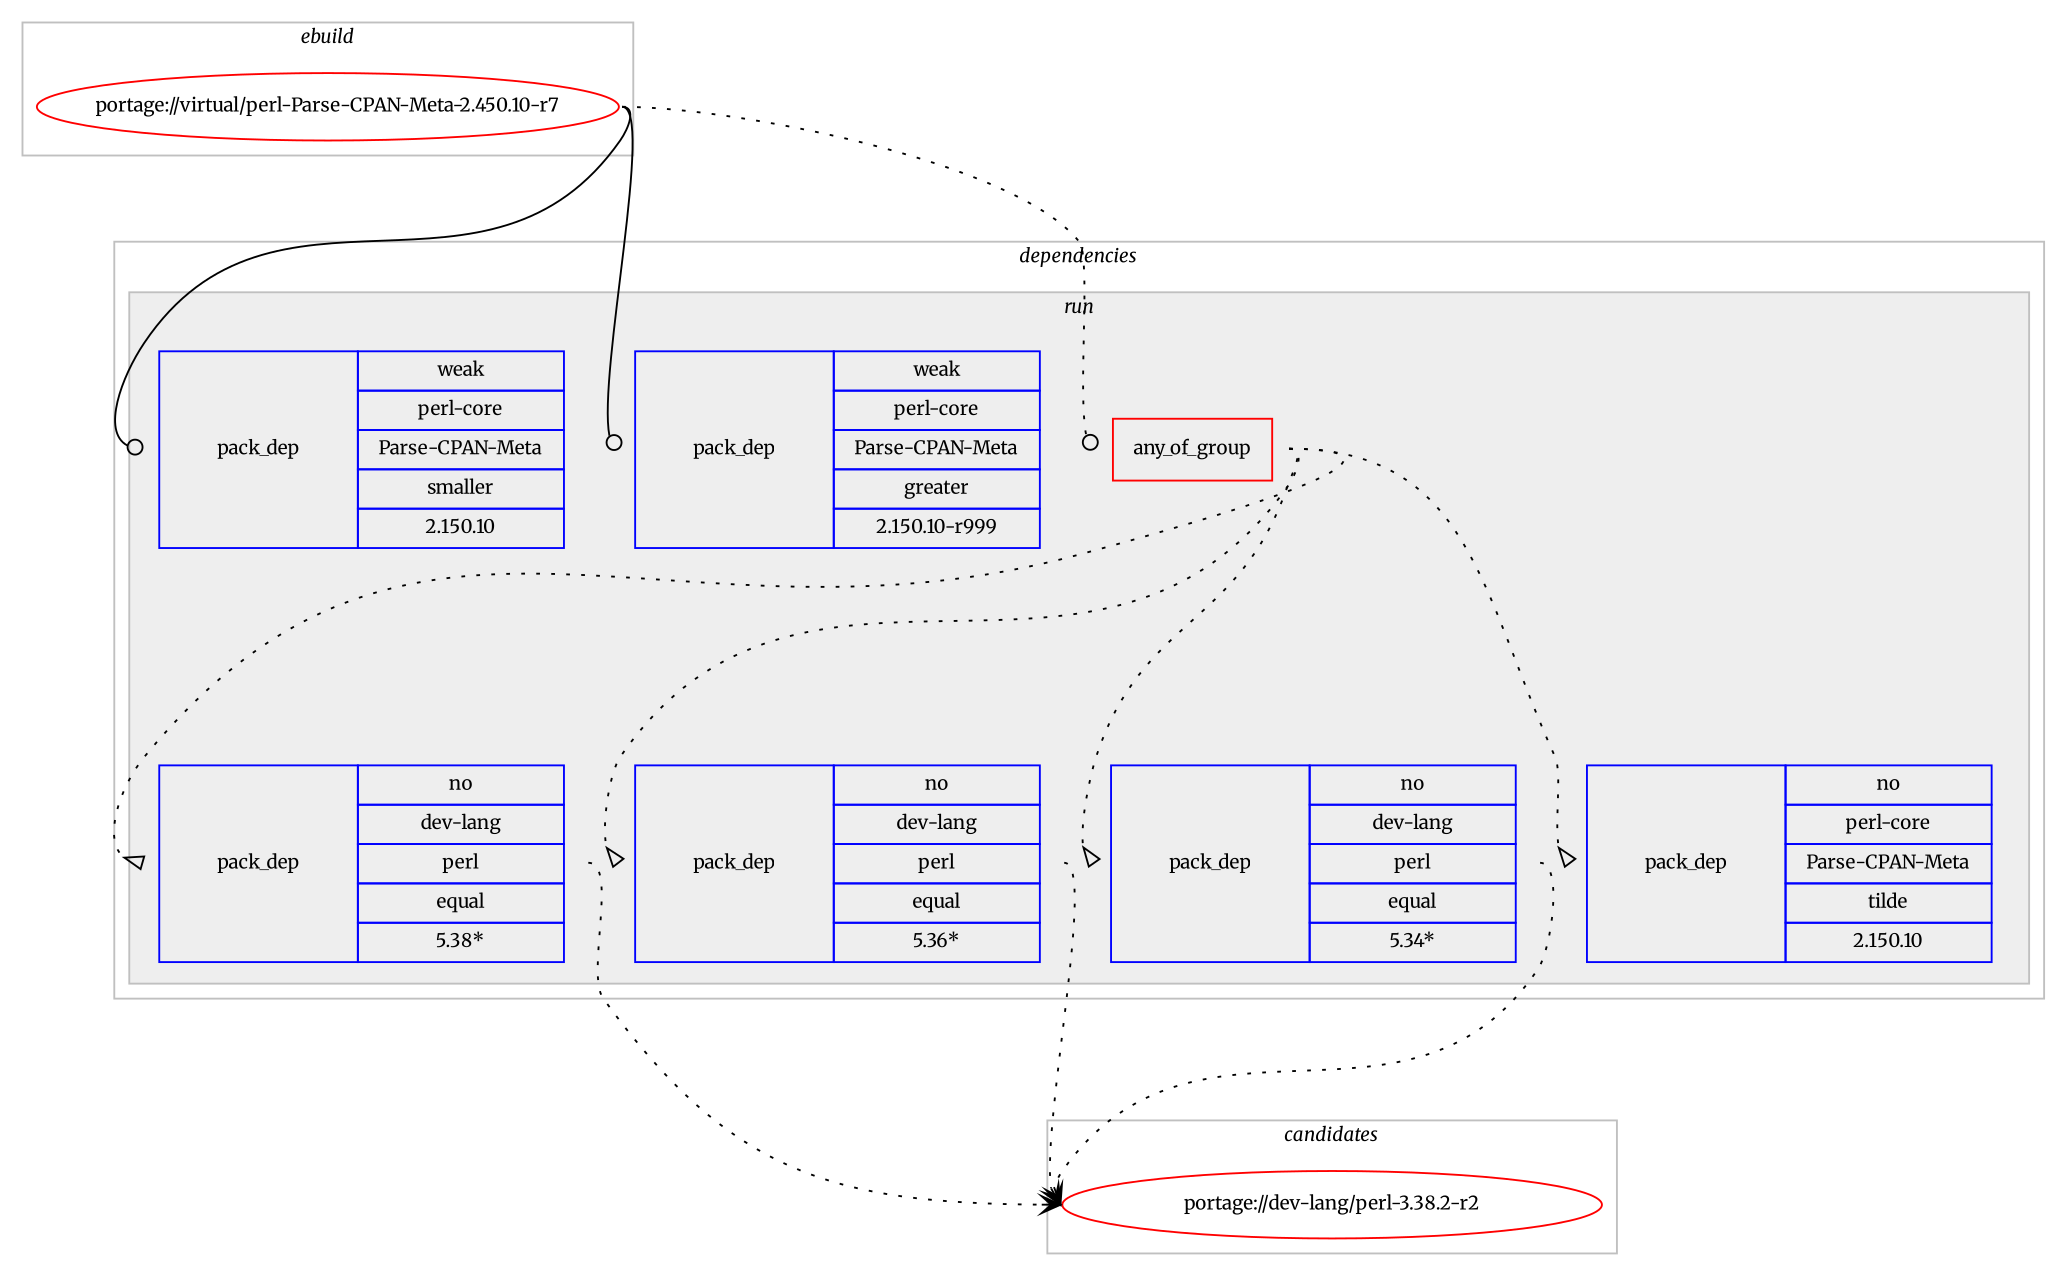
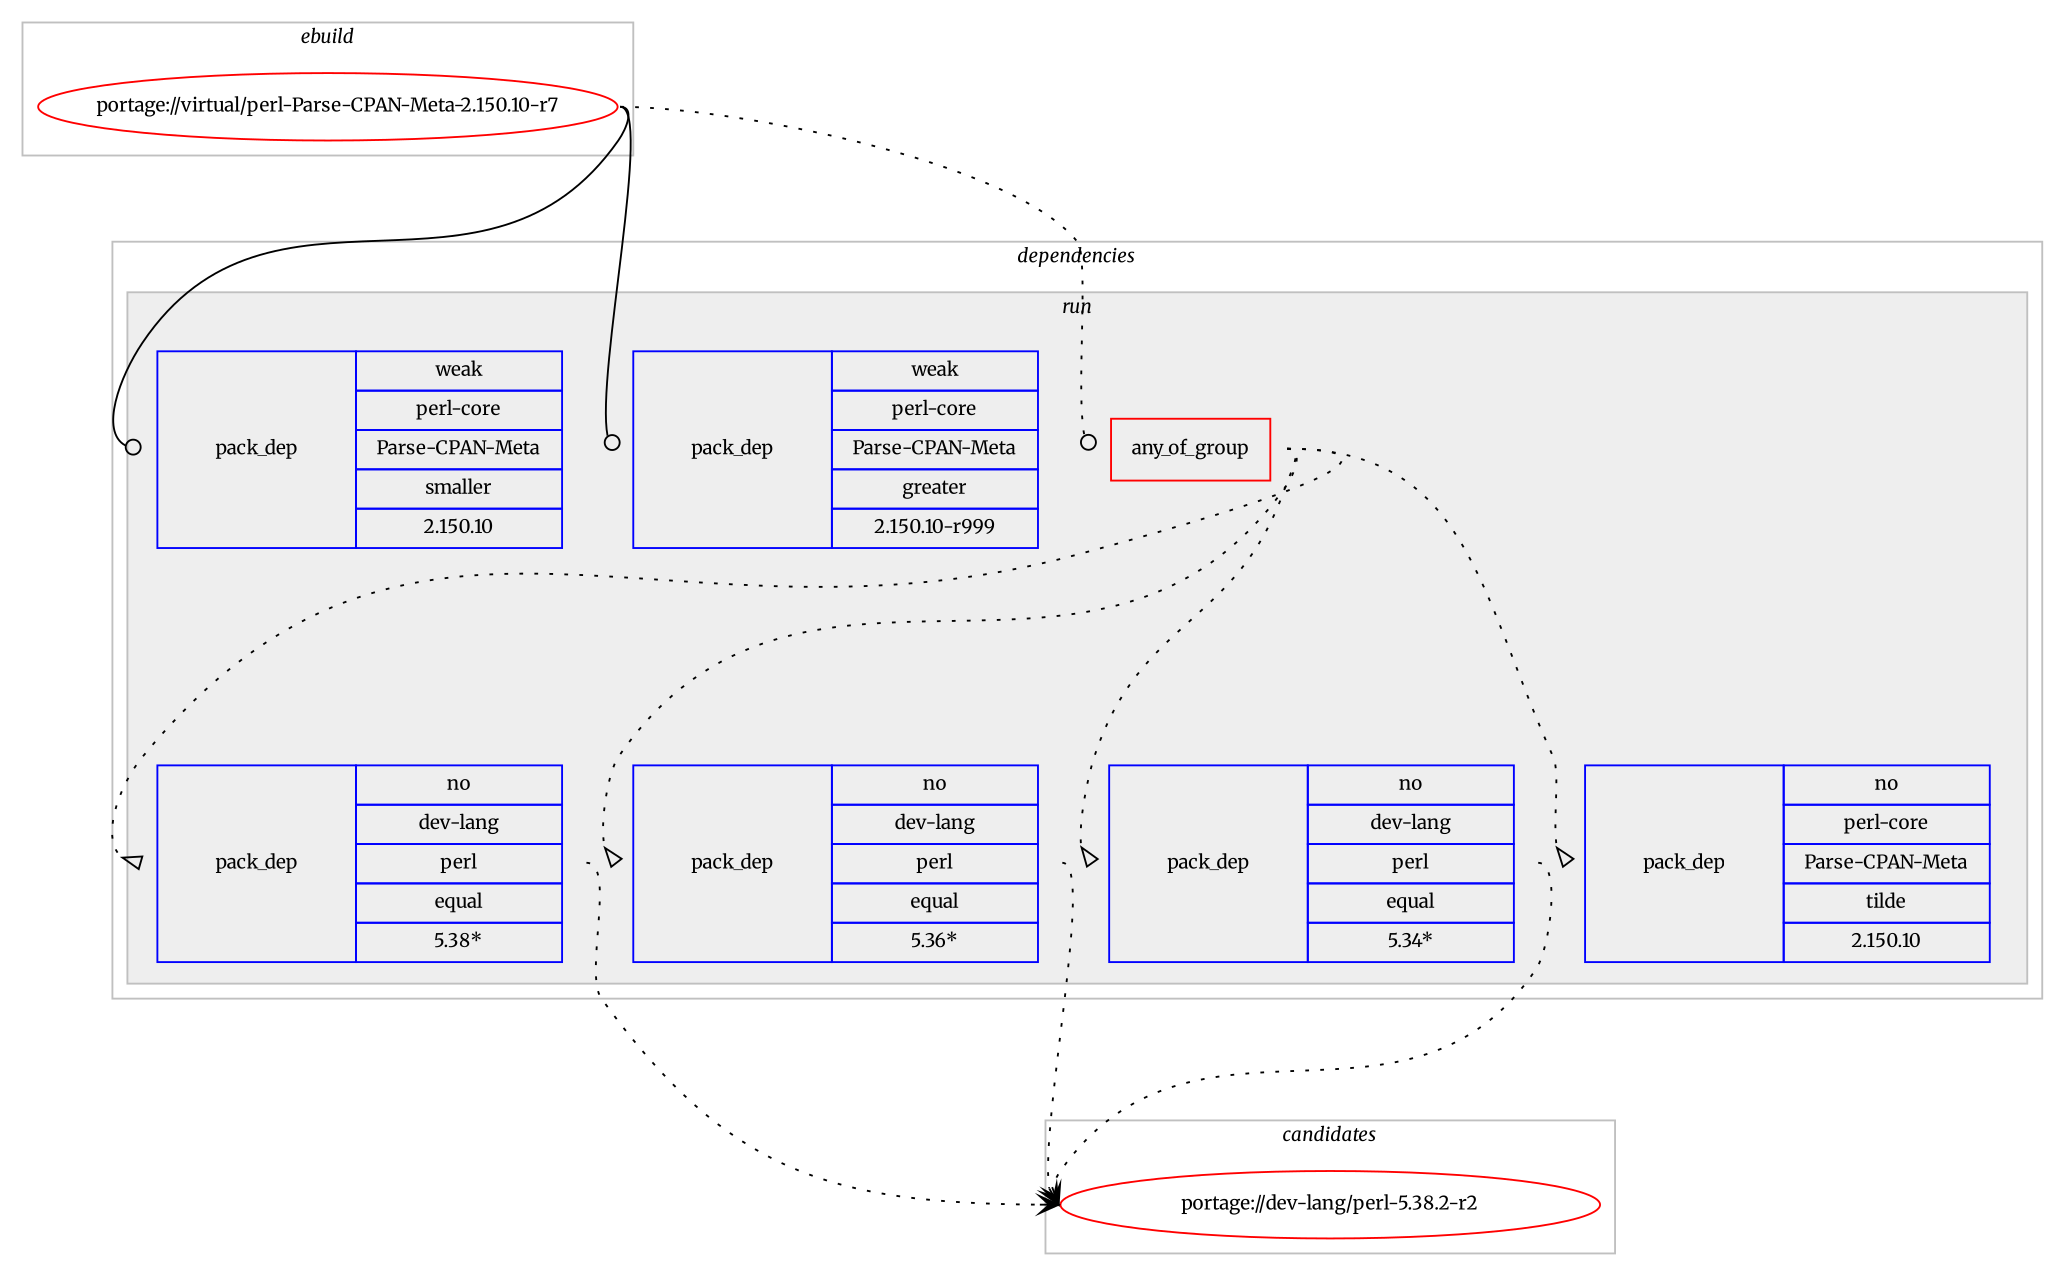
node "portage://virtual/perl-Parse-CPAN-Meta-2.450.10-r7": label "portage://virtual/perl-Parse-CPAN-Meta-2.450.10-r7" -> "portage://virtual/perl-Parse-CPAN-Meta-2.150.10-r7"
node "portage://dev-lang/perl-3.38.2-r2": label "portage://dev-lang/perl-3.38.2-r2" -> "portage://dev-lang/perl-5.38.2-r2"
